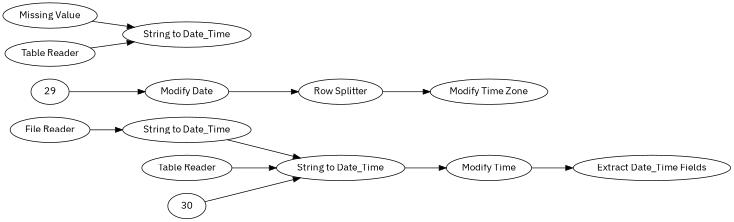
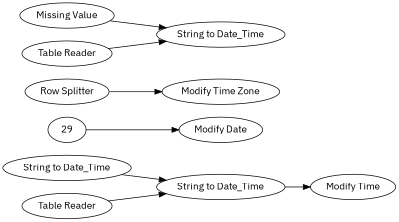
edge "Modify Date" -> "Row Splitter": removed
node "File Reader": removed
node "Extract Date_Time Fields": removed
node "30": removed
